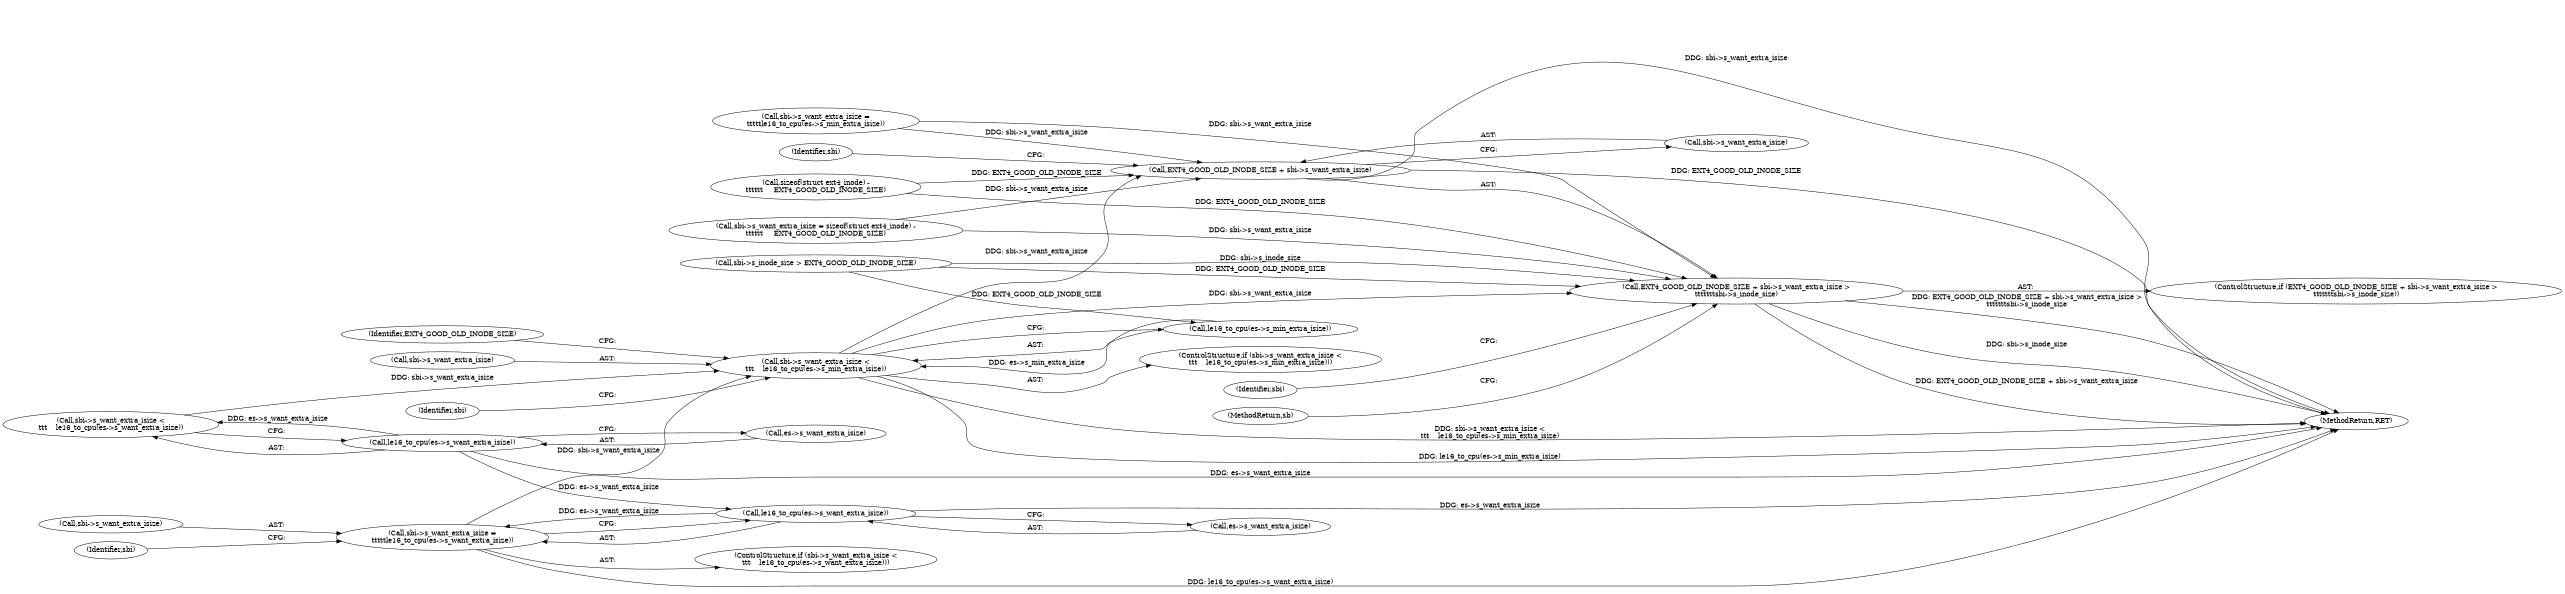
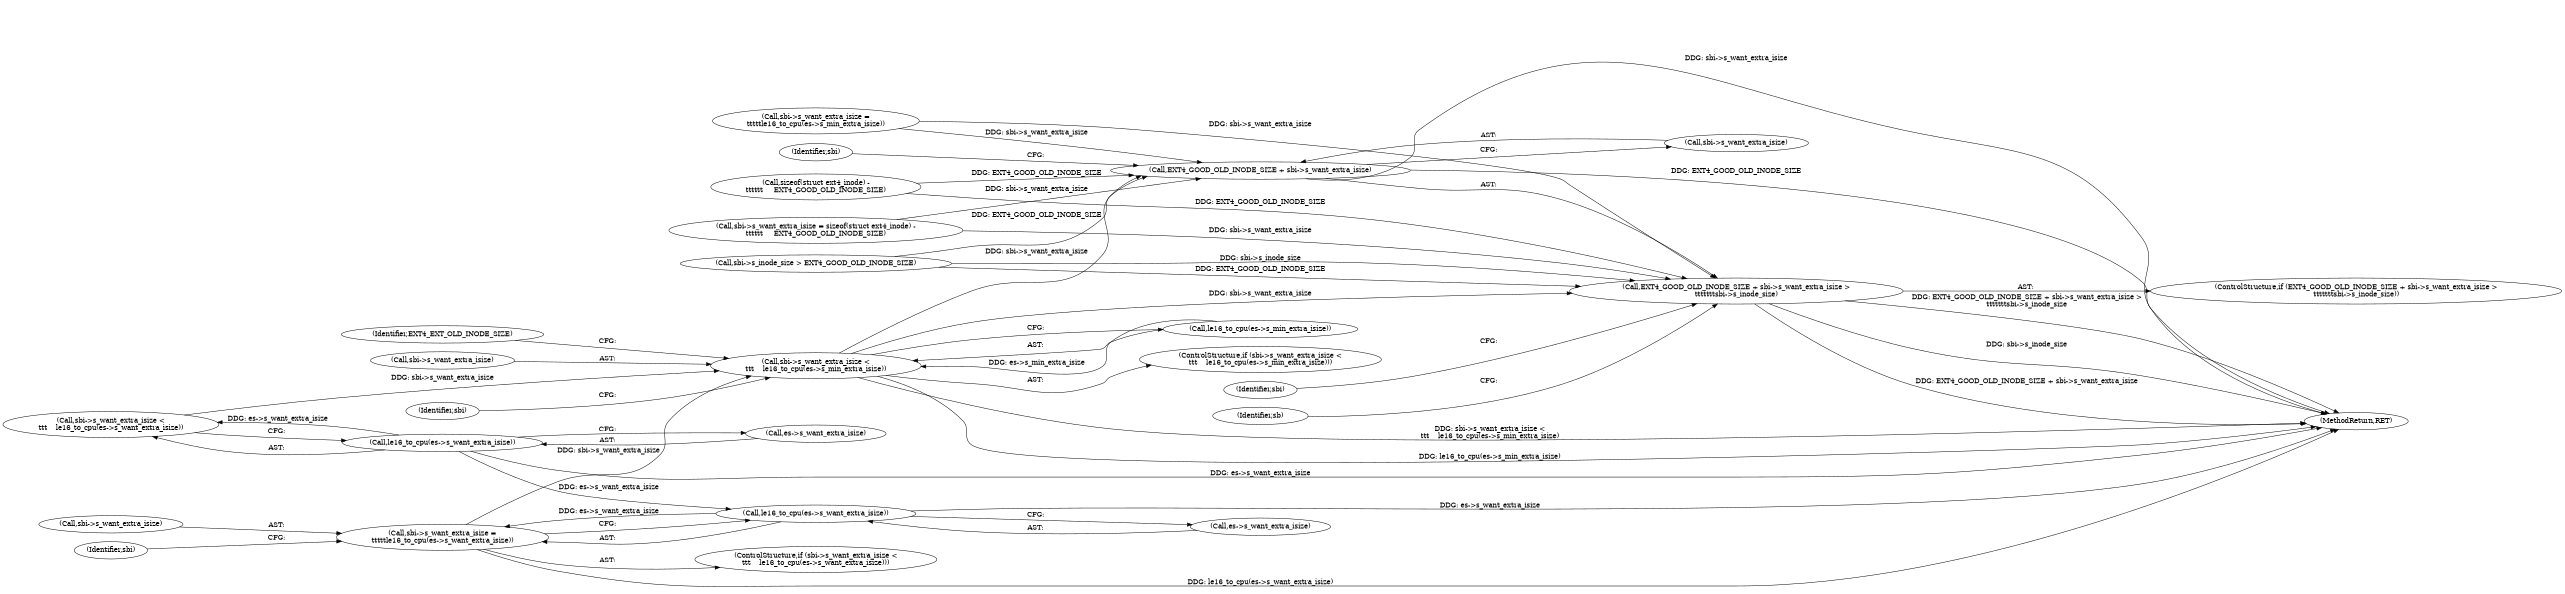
edge "(Call,sbi->s_inode_size > EXT4_GOOD_OLD_INODE_SIZE)" -> "(Call,le16_to_cpu(es->s_min_extra_isize))": now "(Call,sbi->s_inode_size > EXT4_GOOD_OLD_INODE_SIZE)" -> "(Call,EXT4_GOOD_OLD_INODE_SIZE + sbi->s_want_extra_isize)"
node "(Identifier,EXT4_GOOD_OLD_INODE_SIZE)": label "(Identifier,EXT4_GOOD_OLD_INODE_SIZE)" -> "(Identifier,EXT4_EXT_OLD_INODE_SIZE)"
node "(MethodReturn,sb)": label "(MethodReturn,sb)" -> "(Identifier,sb)"
